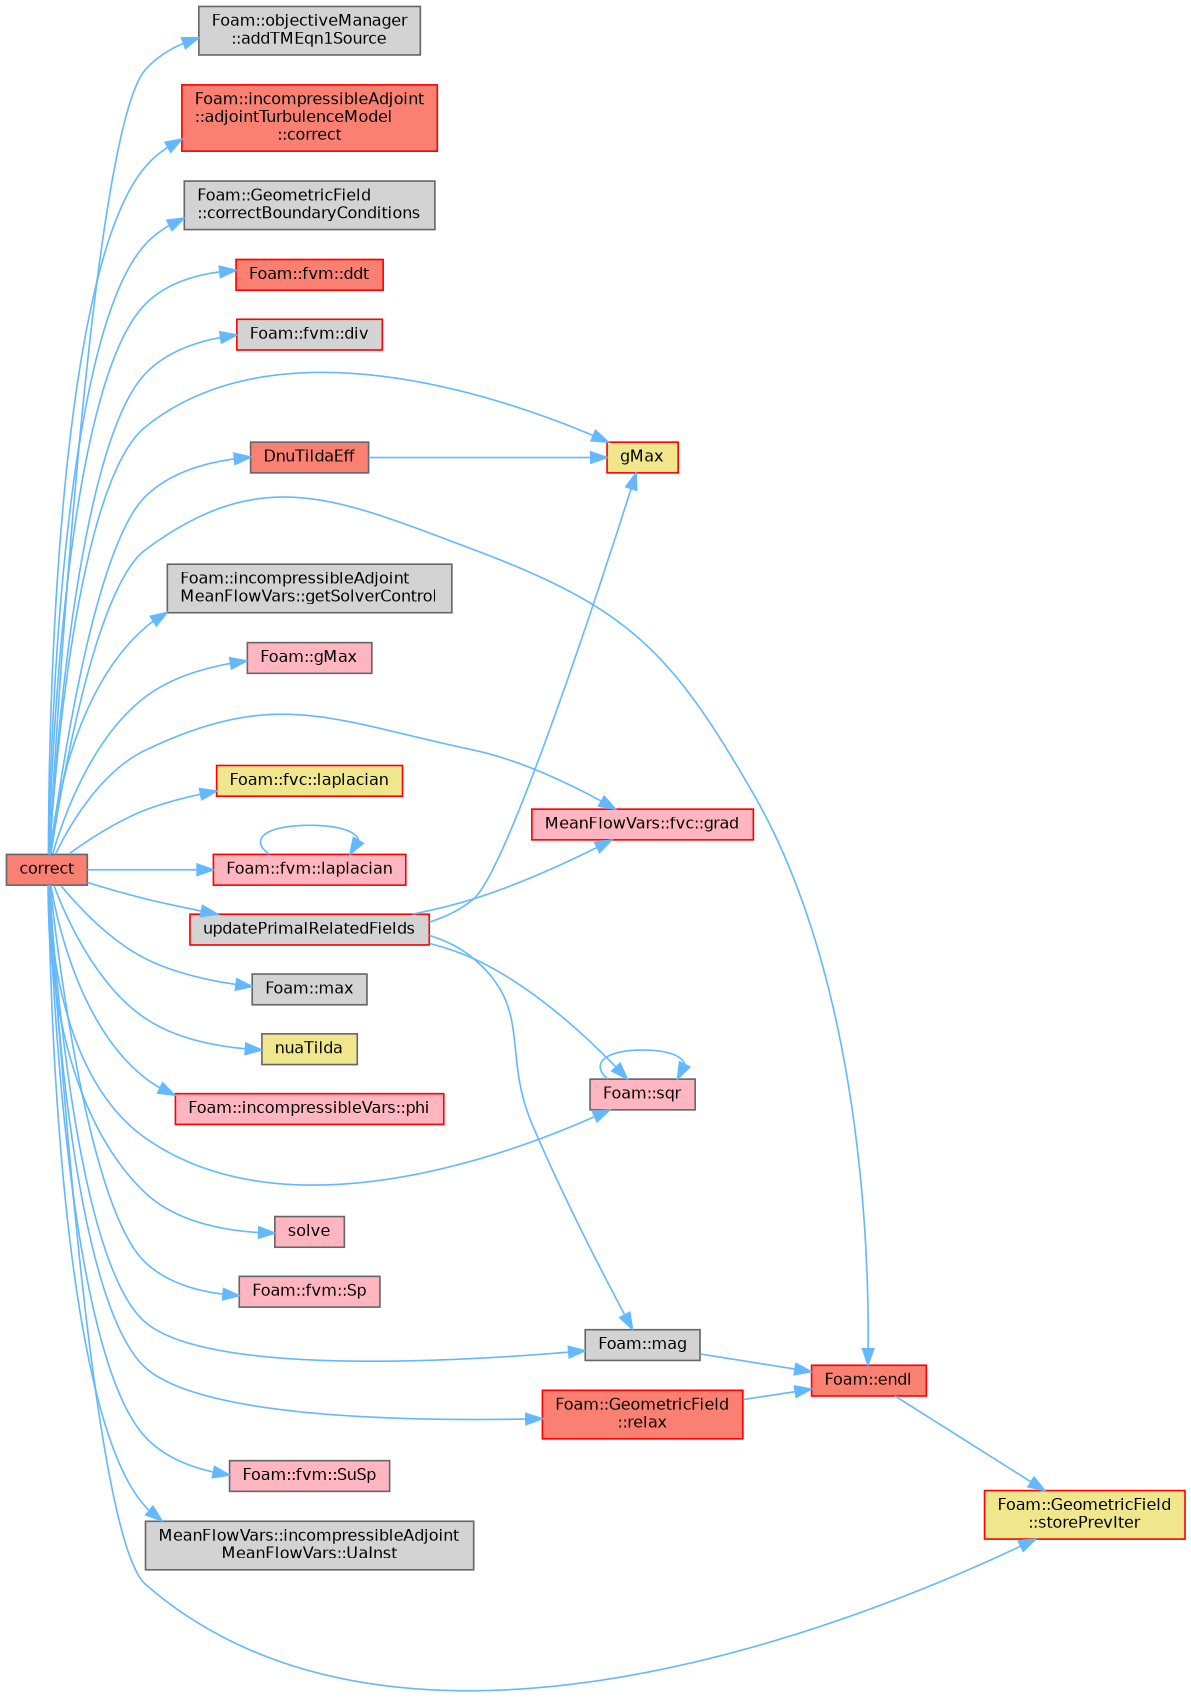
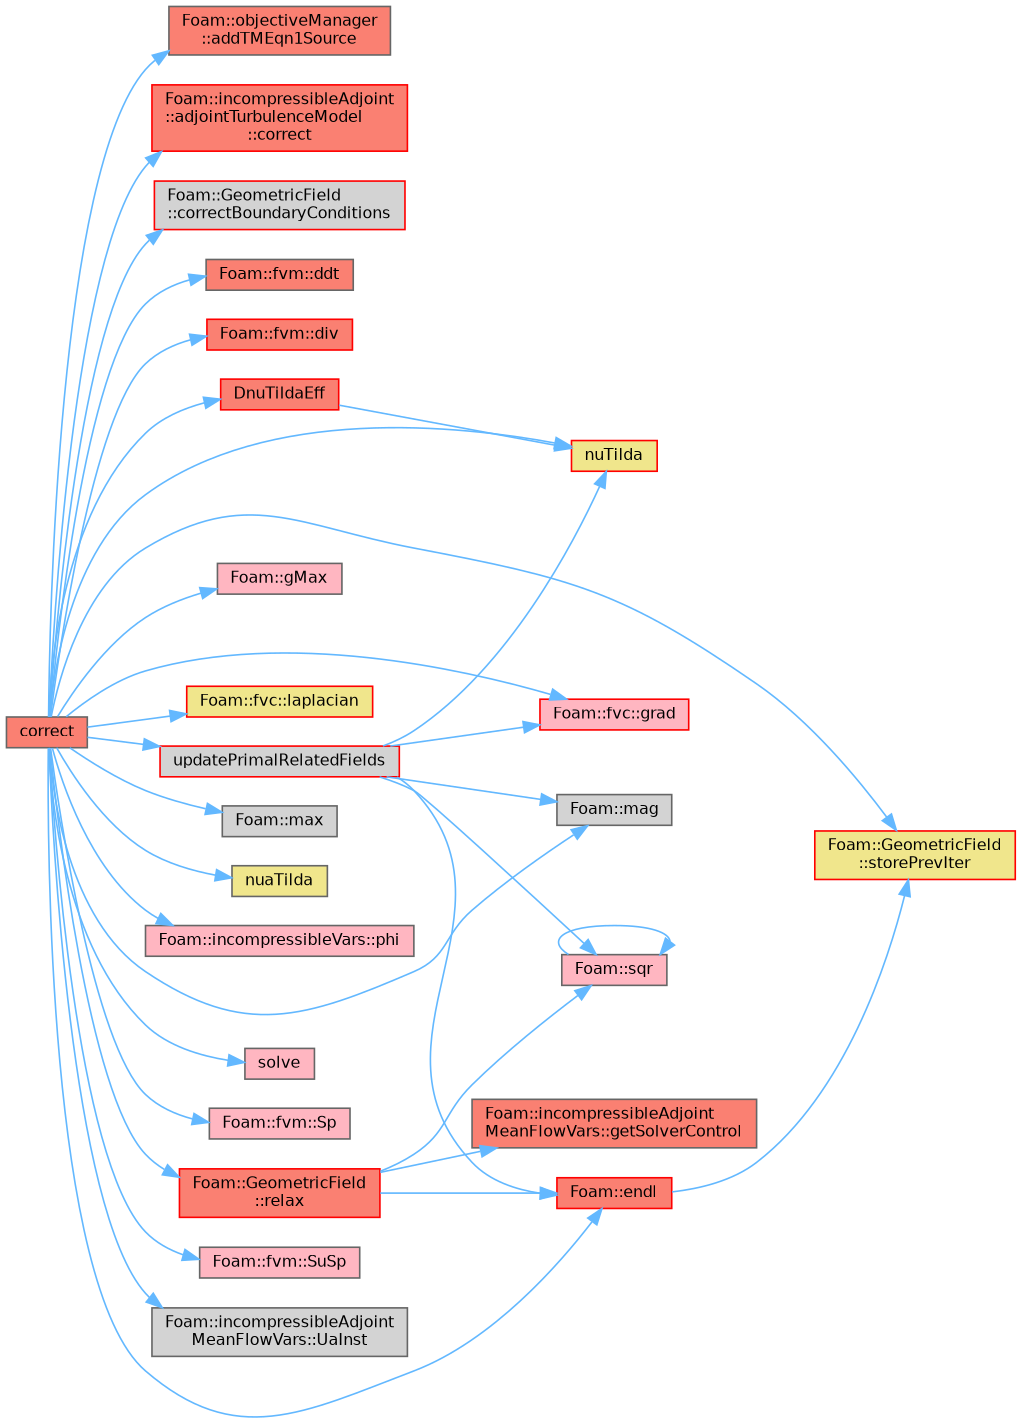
node "Foam::objectiveManager ::addTMEqn1Source": fillcolor lightgrey -> salmon
node "Foam::GeometricField ::correctBoundaryConditions": color grey40 -> red
node "Foam::fvm::ddt": color red -> grey40
node "Foam::fvm::div": fillcolor lightgrey -> salmon
node "DnuTildaEff": color grey40 -> red
node "gMax": label "gMax" -> "nuTilda"
node "Foam::incompressibleAdjoint MeanFlowVars::getSolverControl": fillcolor lightgrey -> salmon
edge "correct" -> "Foam::incompressibleAdjoint MeanFlowVars::getSolverControl": now "Foam::GeometricField ::relax" -> "Foam::incompressibleAdjoint MeanFlowVars::getSolverControl"
node "MeanFlowVars::fvc::grad": label "MeanFlowVars::fvc::grad" -> "Foam::fvc::grad"
node "Foam::fvm::laplacian": removed
node "Foam::incompressibleVars::phi": color red -> grey40
edge "correct" -> "Foam::sqr": now "Foam::GeometricField ::relax" -> "Foam::sqr"
edge "Foam::mag" -> "Foam::endl": now "updatePrimalRelatedFields" -> "Foam::endl"
node "MeanFlowVars::incompressibleAdjoint MeanFlowVars::UaInst": label "MeanFlowVars::incompressibleAdjoint MeanFlowVars::UaInst" -> "Foam::incompressibleAdjoint MeanFlowVars::UaInst"
